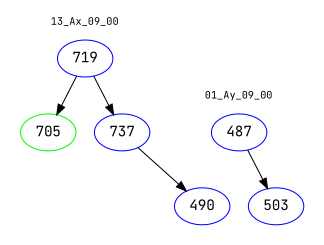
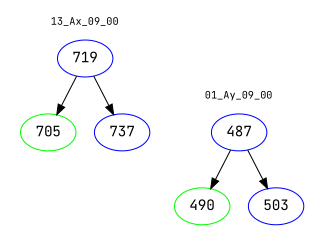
edge "737" -> "490": now "487" -> "490"
node "490": color blue -> green
